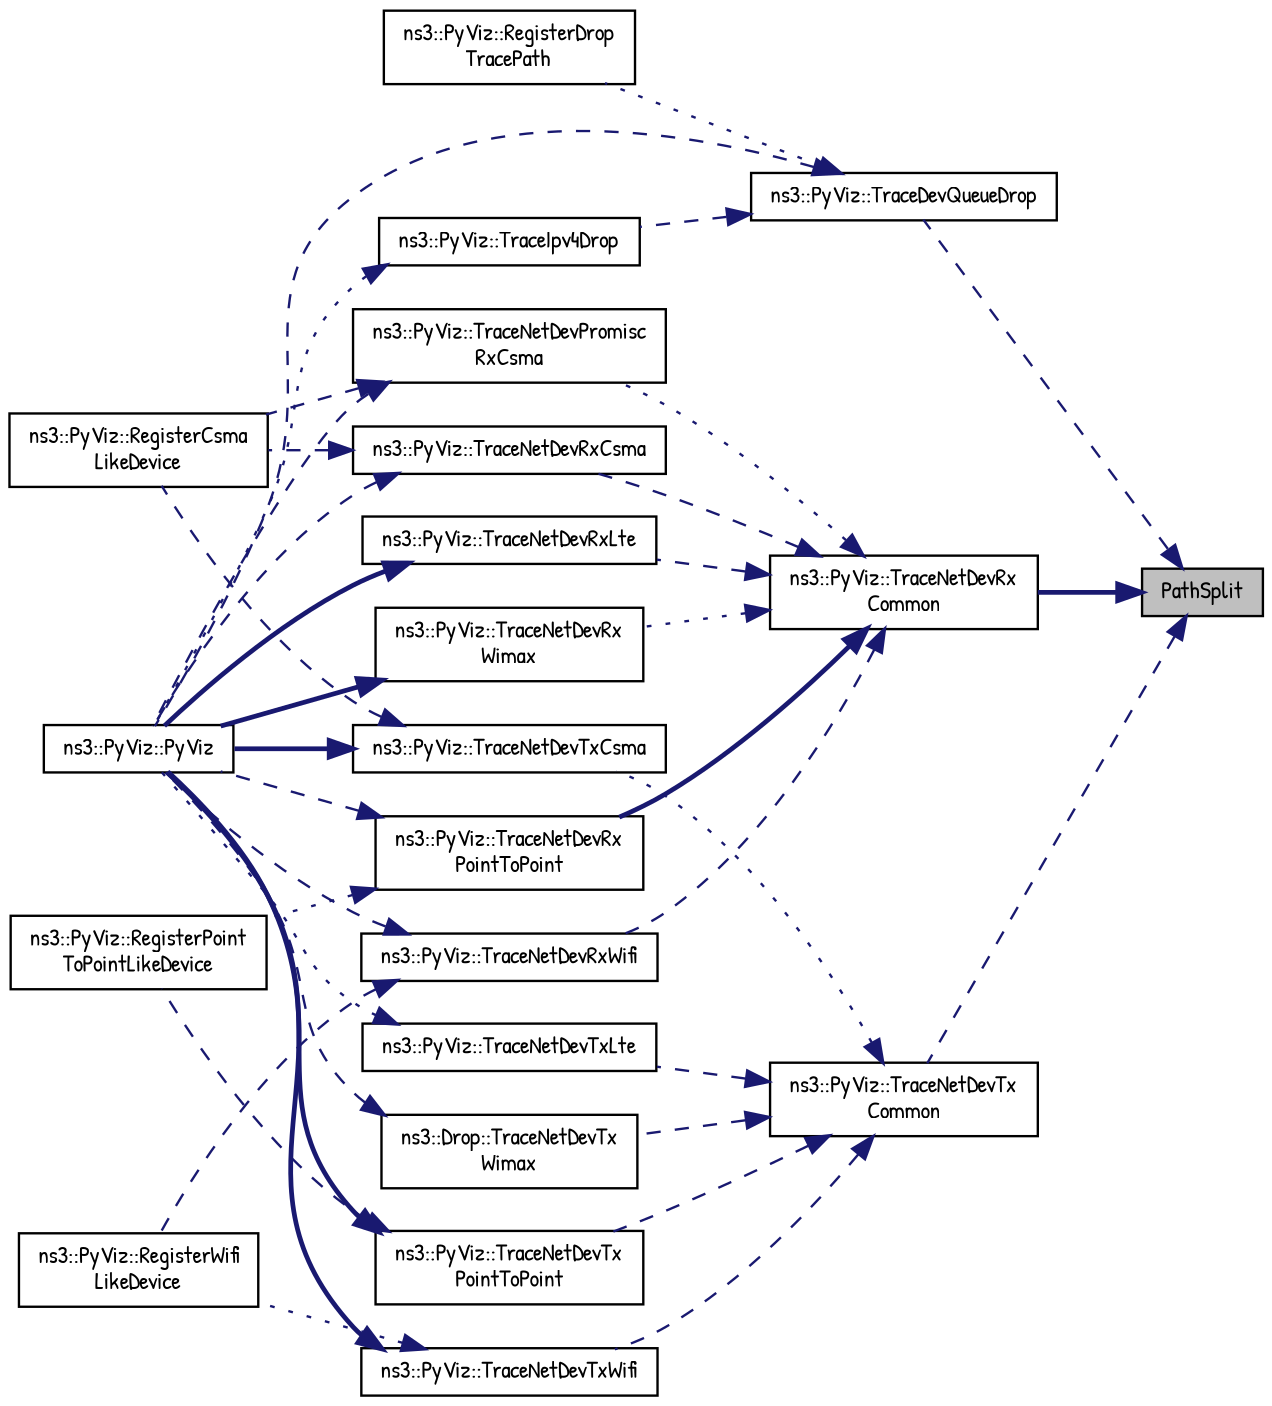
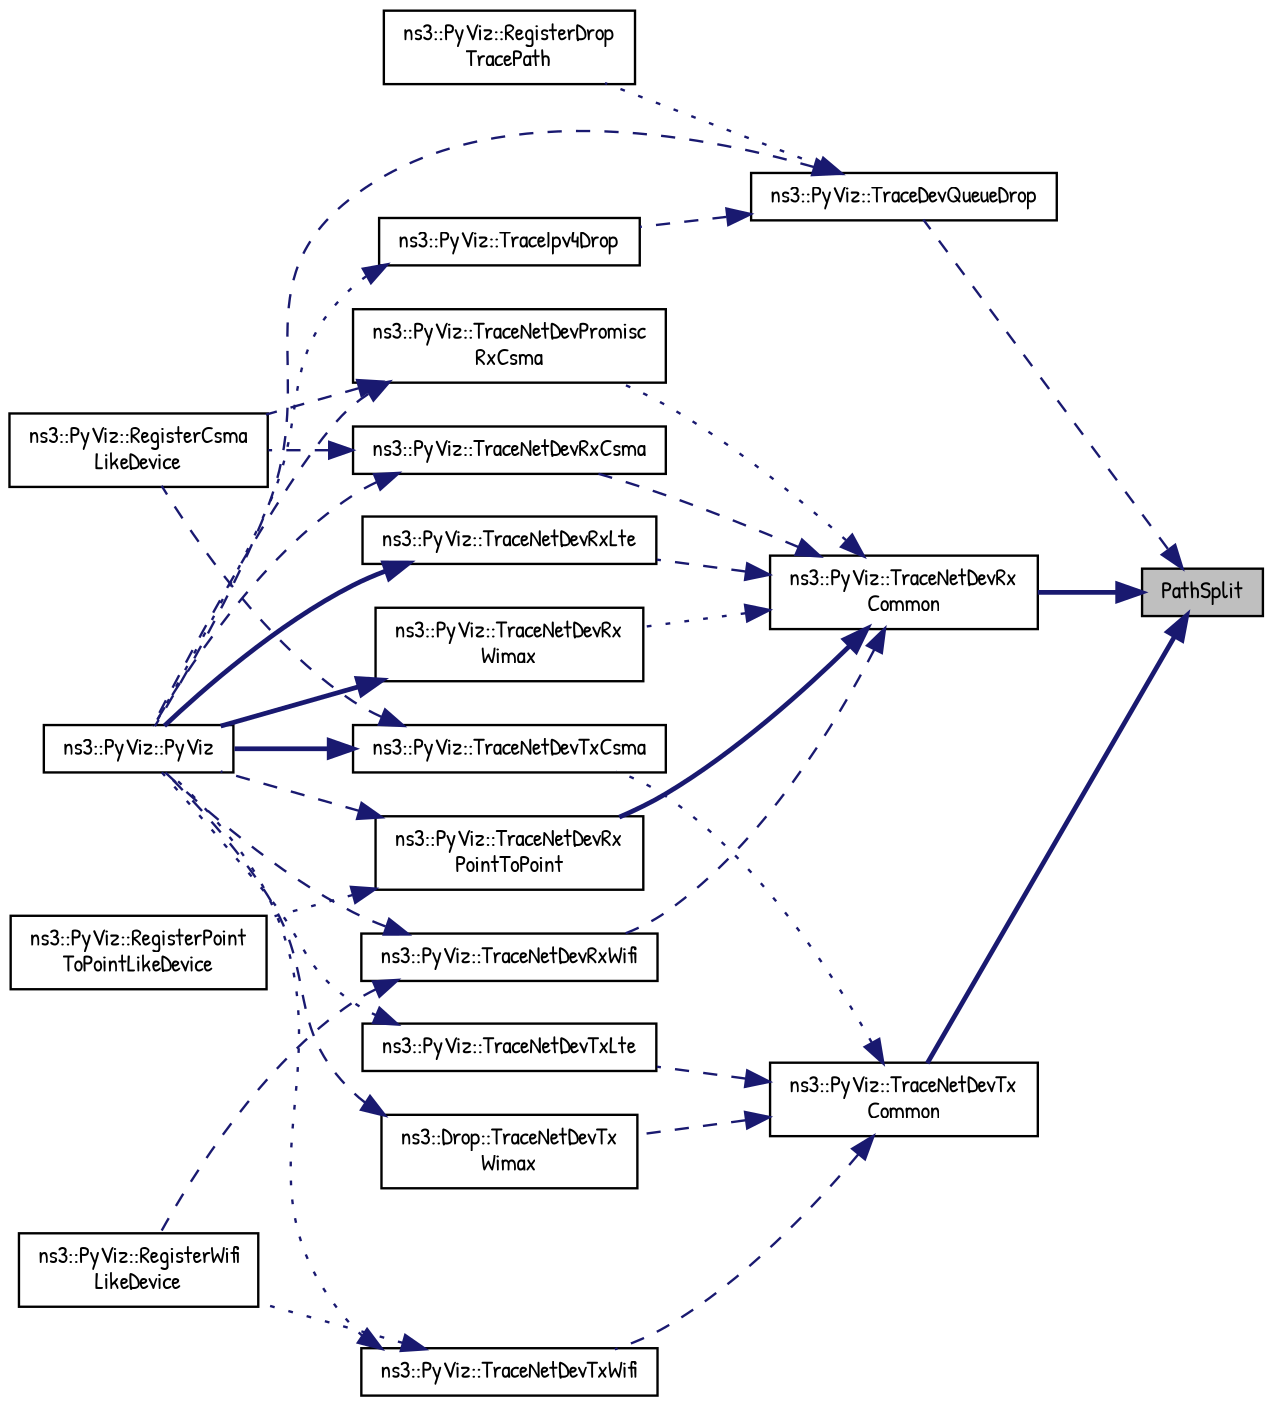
edge "ns3::PyViz::TraceNetDevTx Common" -> "PathSplit": style dashed -> bold
edge "ns3::PyViz::PyViz" -> "ns3::PyViz::TraceNetDevTxWifi": style bold -> dotted
node "ns3::PyViz::TraceNetDevTx PointToPoint": removed
